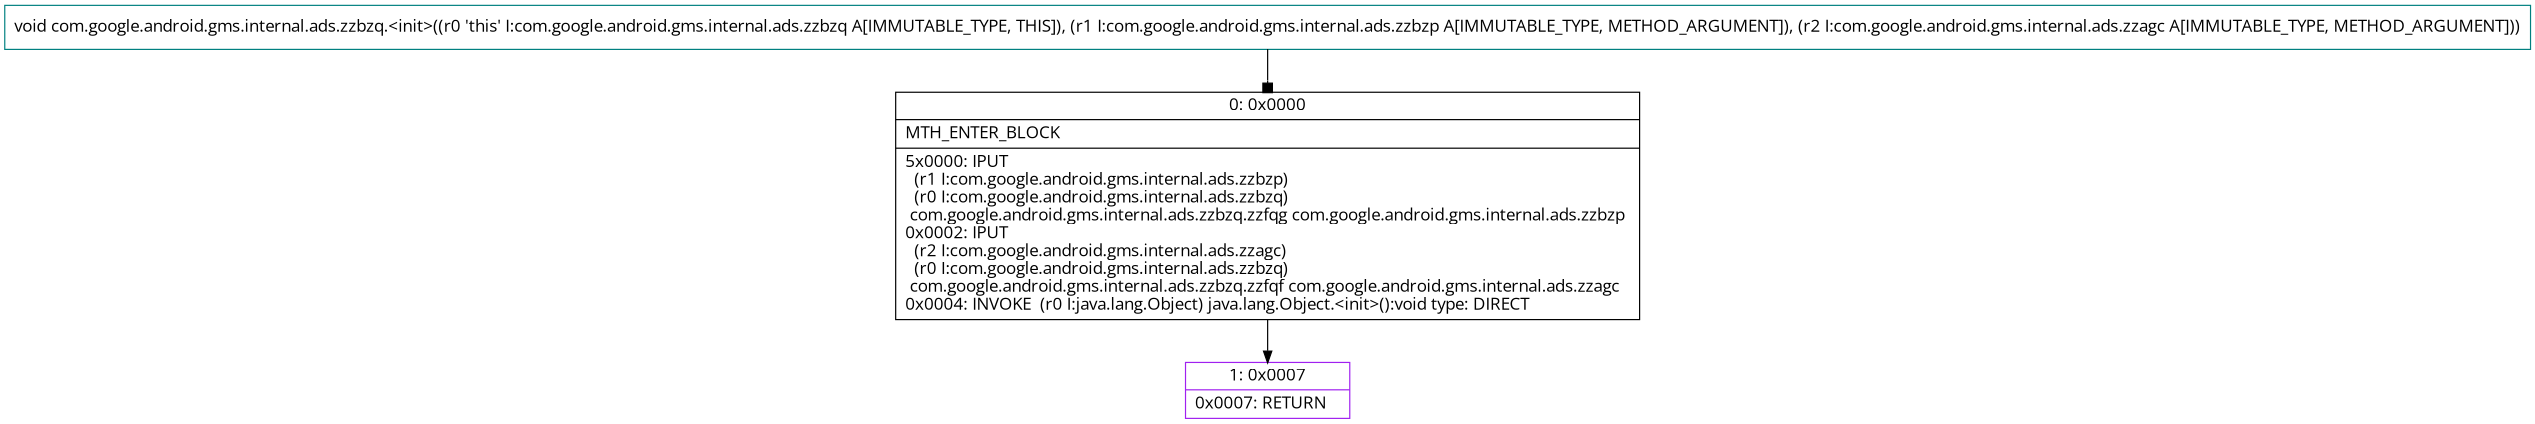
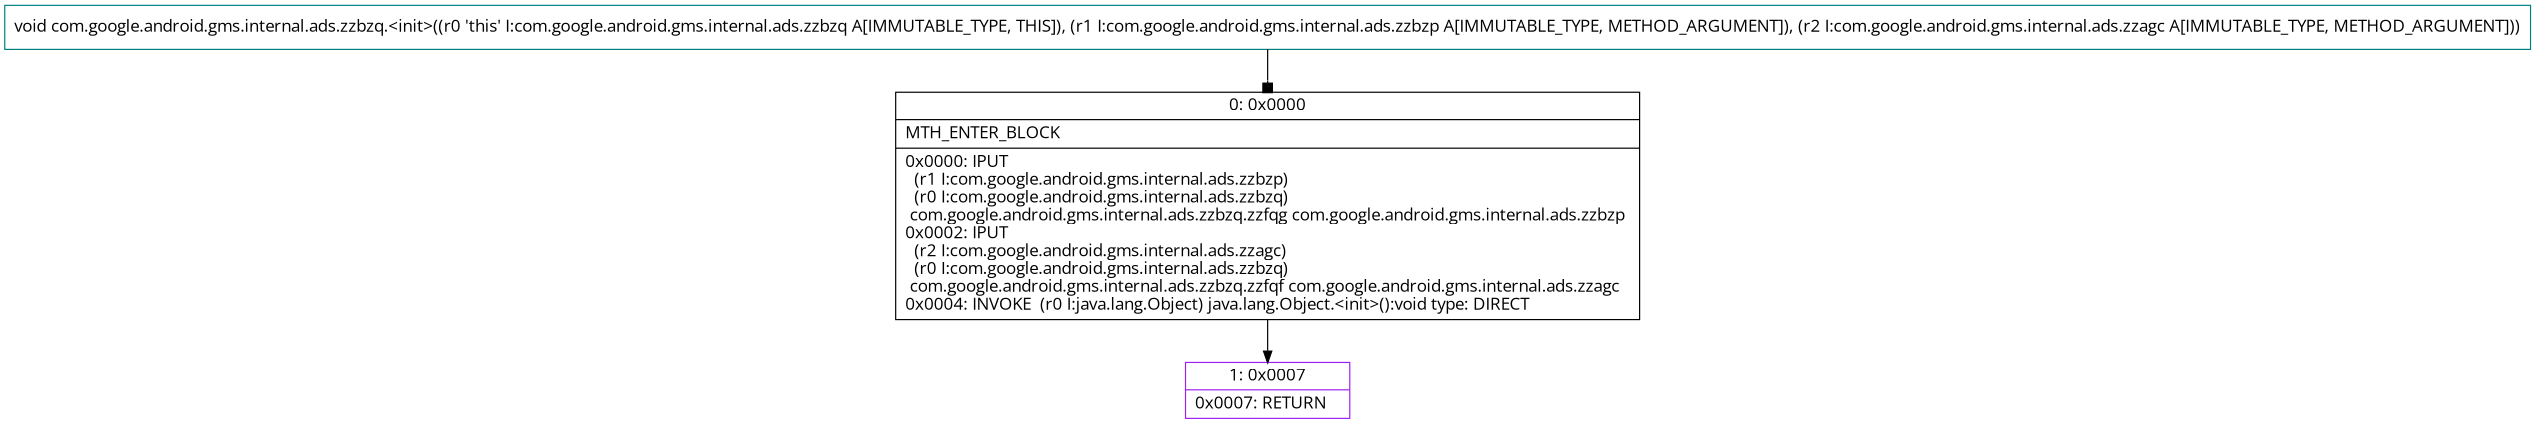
node "0: 0x0000": text "5x0000: IPUT" -> "0x0000: IPUT"
